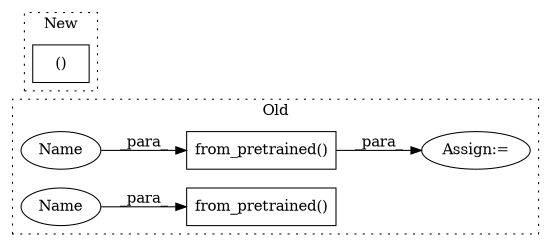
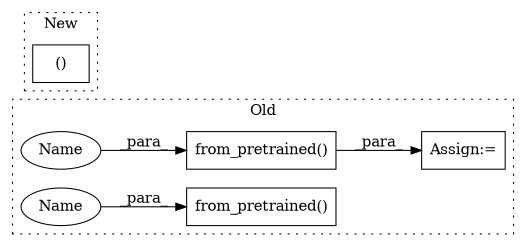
node "Assign:=": shape ellipse -> box
